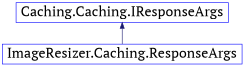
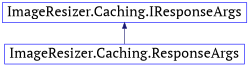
node "Caching.Caching.IResponseArgs": label "Caching.Caching.IResponseArgs" -> "ImageResizer.Caching.IResponseArgs"
